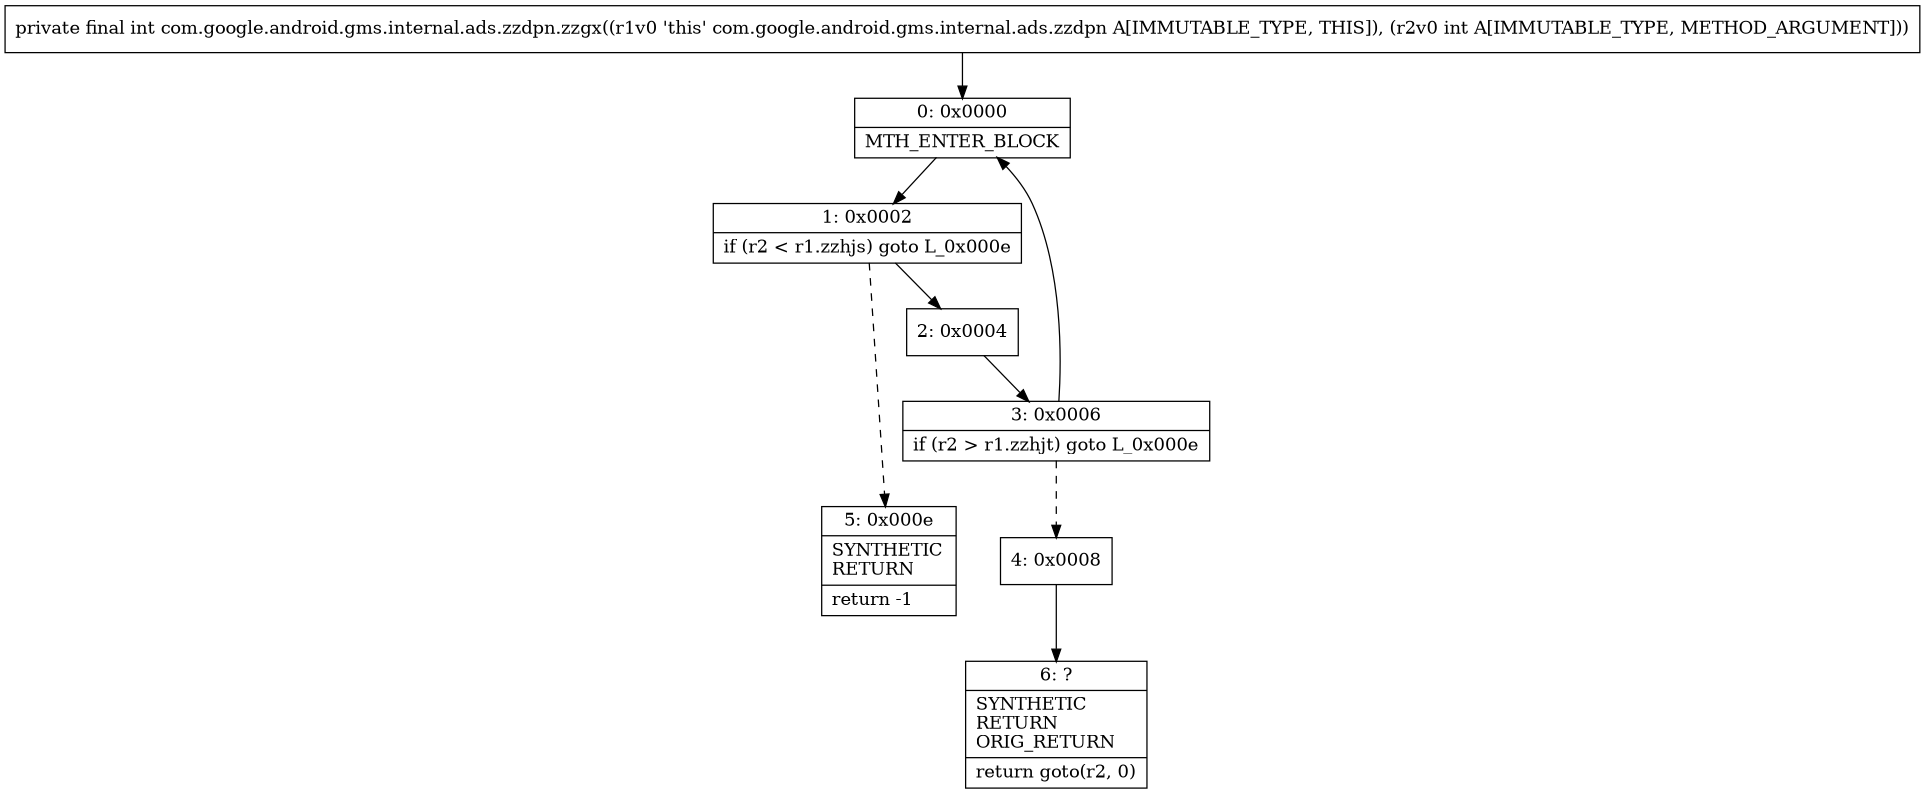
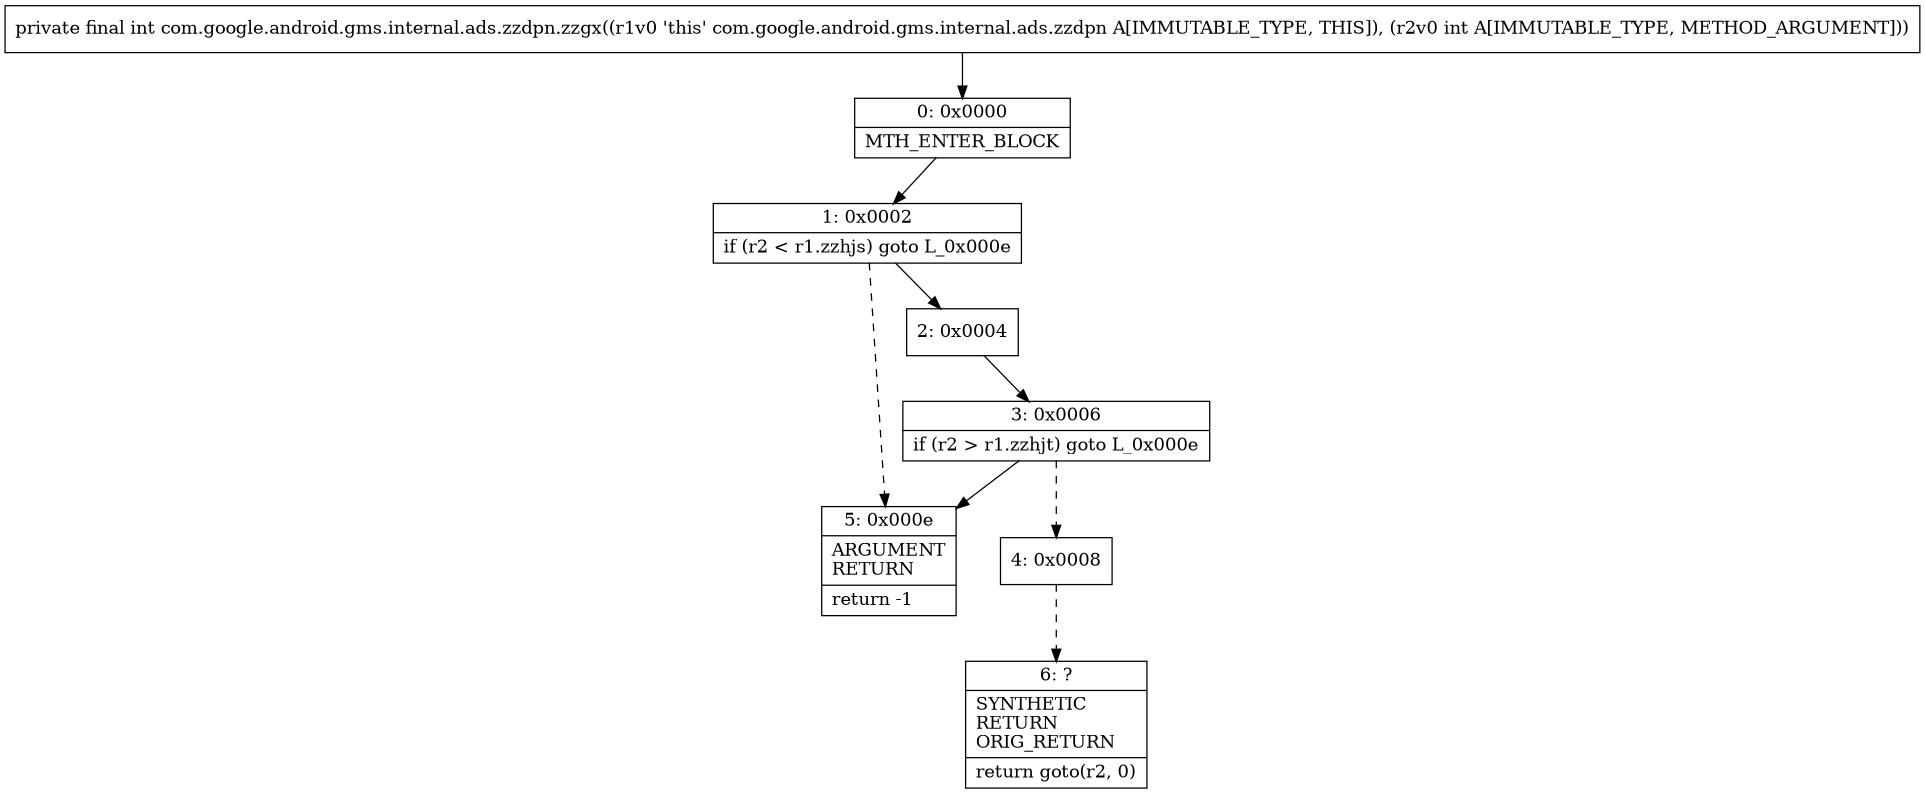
edge "3: 0x0006" -> "0: 0x0000": now "3: 0x0006" -> "5: 0x000e"
node "5: 0x000e": text "SYNTHETIC" -> "ARGUMENT"
edge "4: 0x0008" -> "6: ?": style solid -> dashed
